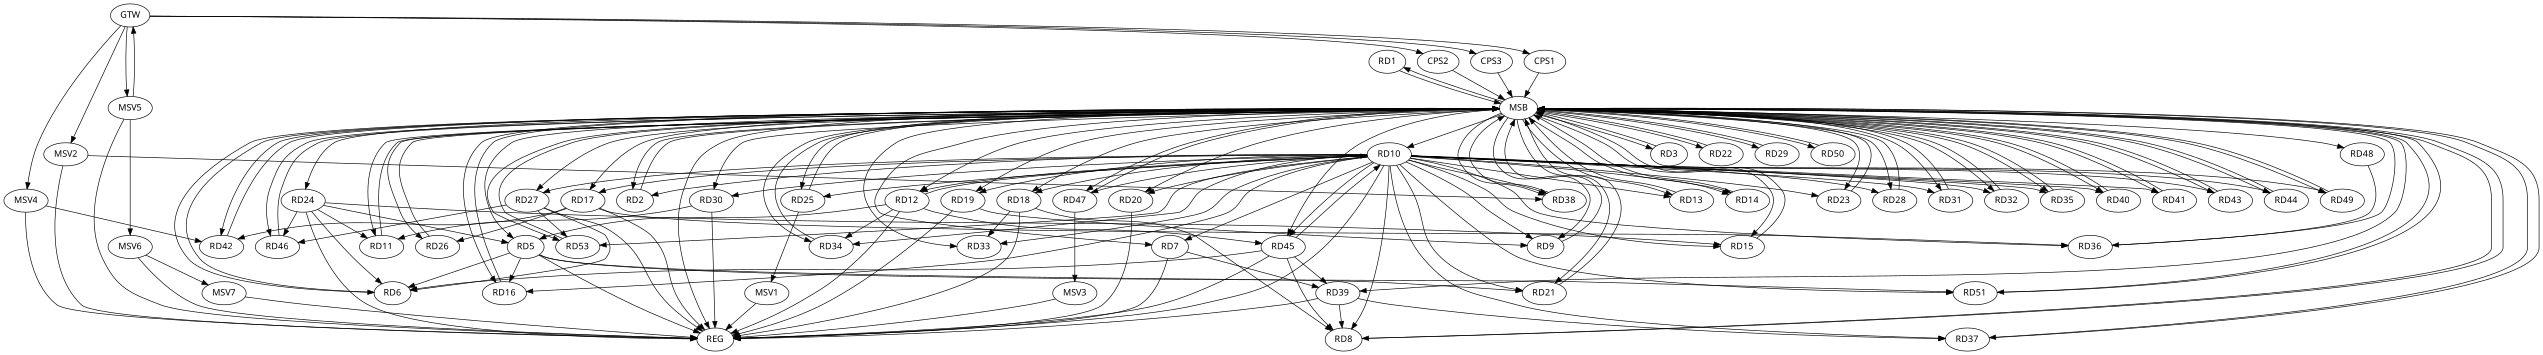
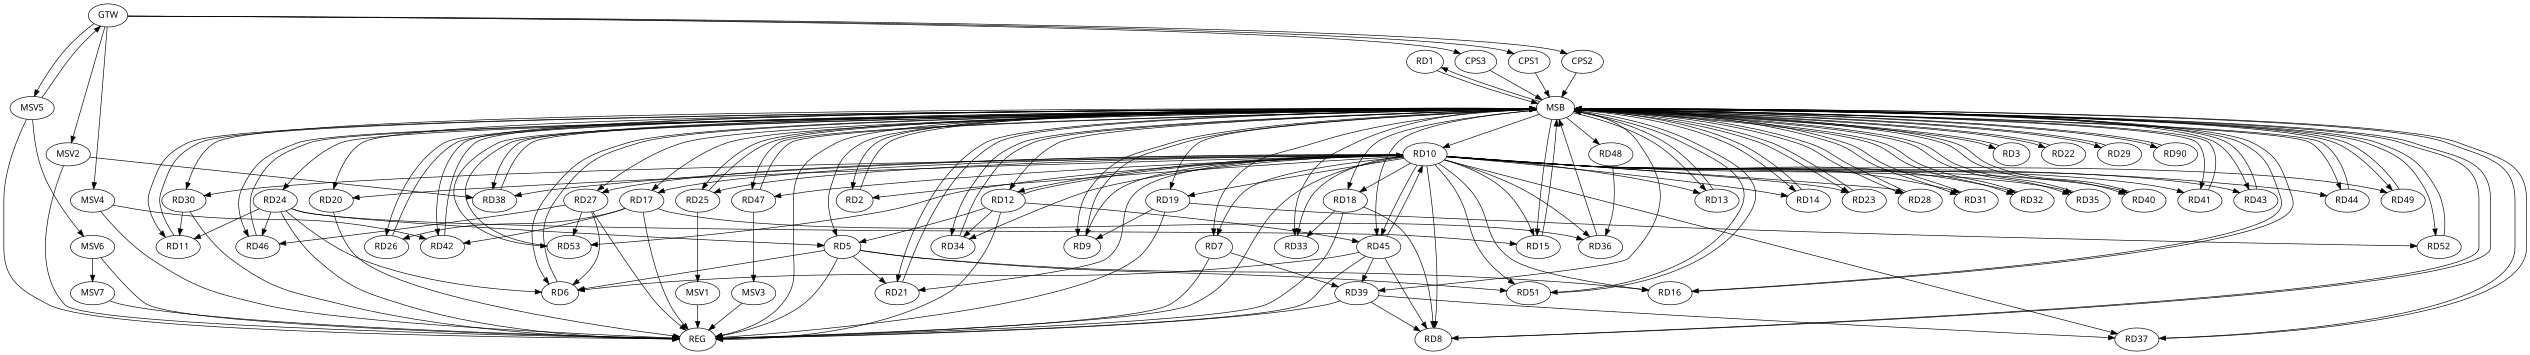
node "RD50": label "RD50" -> "RD90"
node "RD52": added
